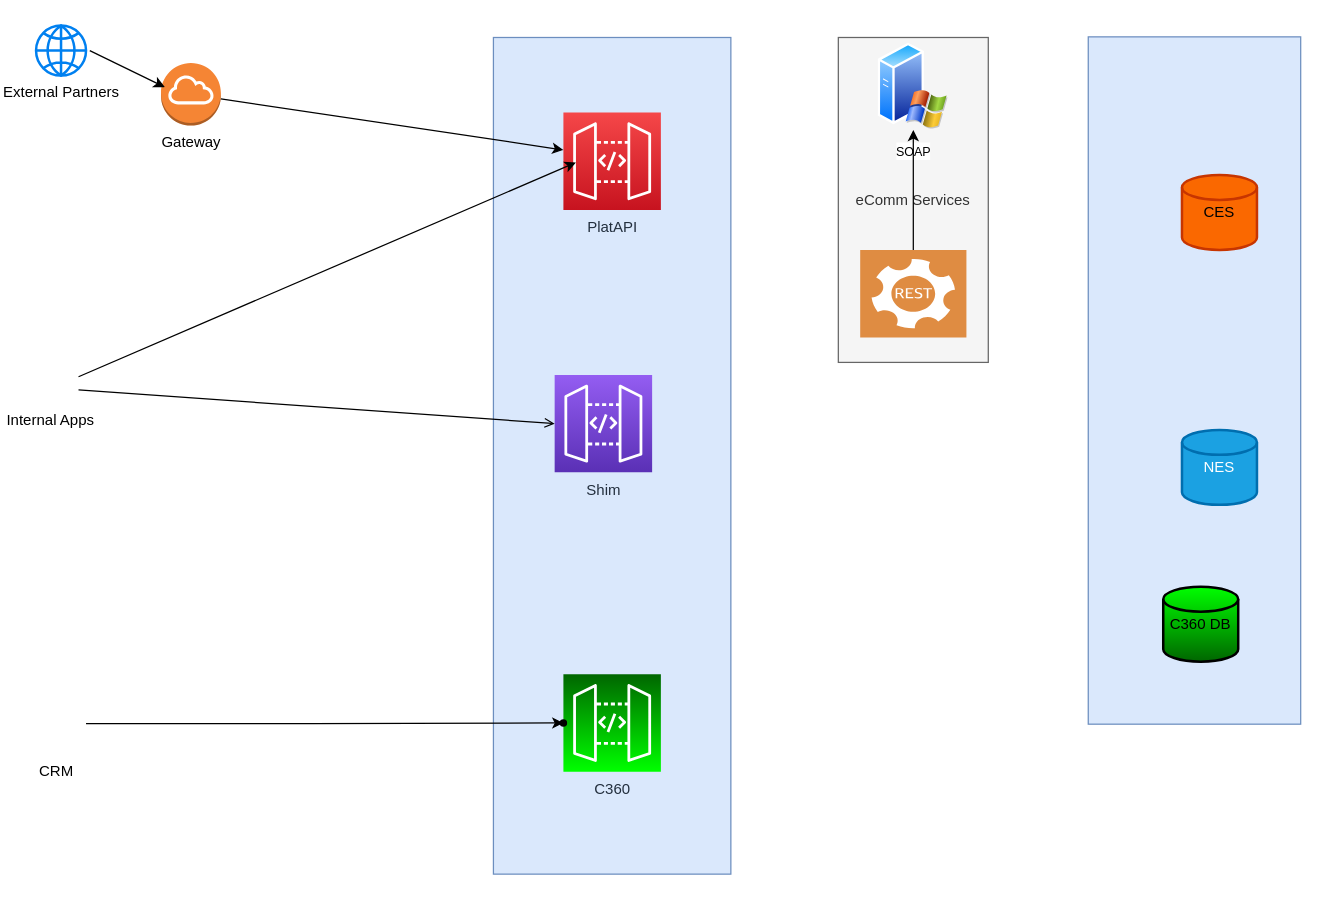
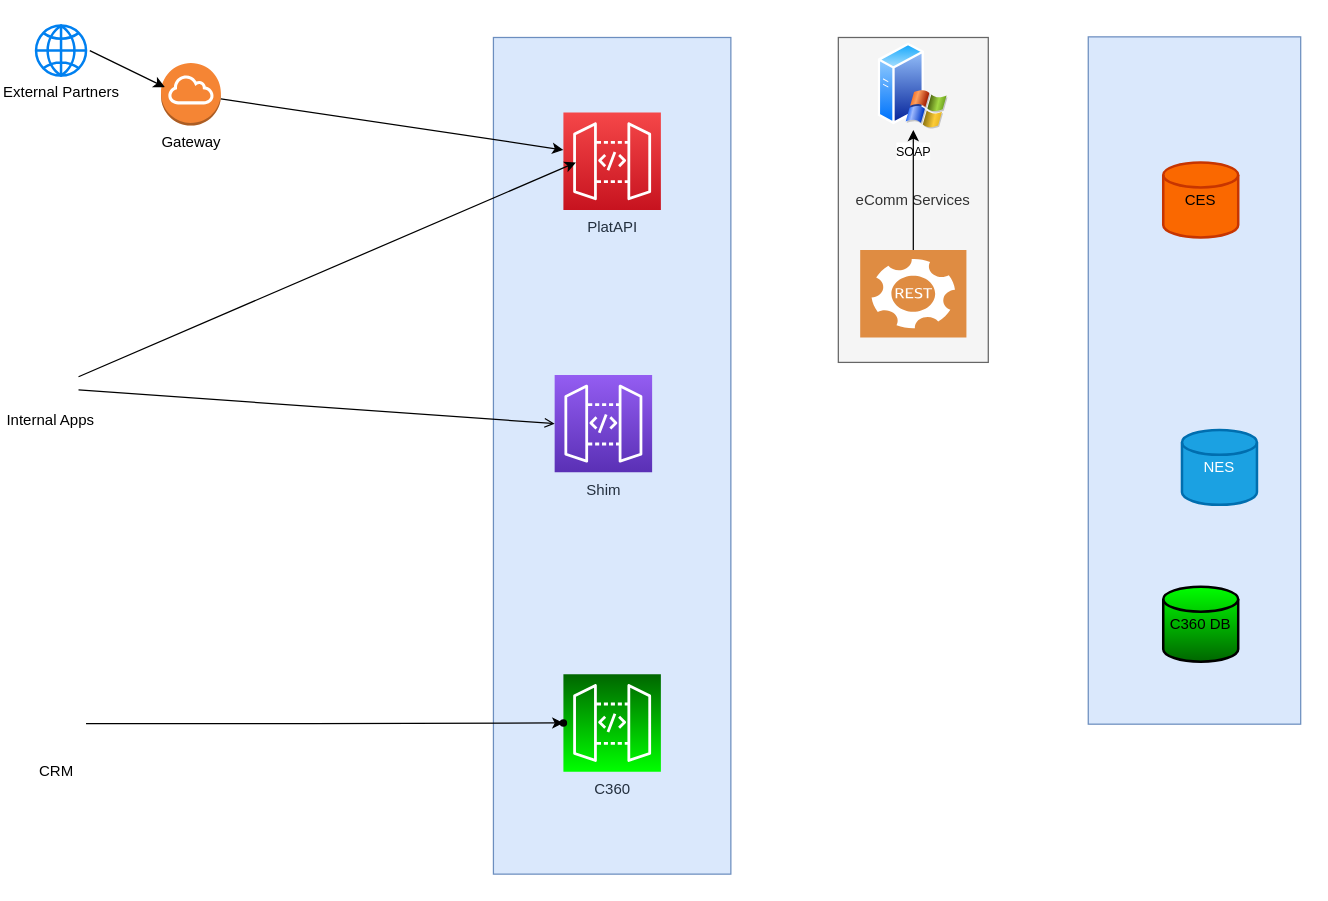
node "CES": moved (1219, 213) -> (1201, 200)
